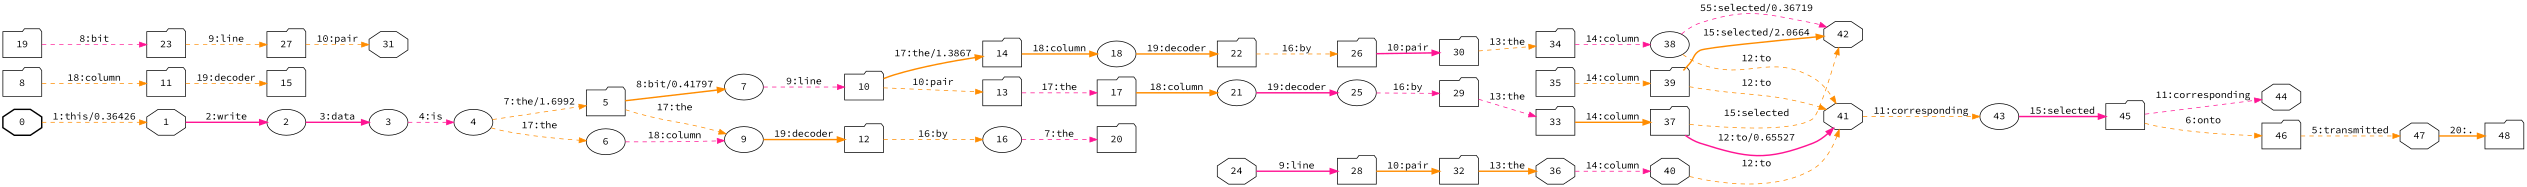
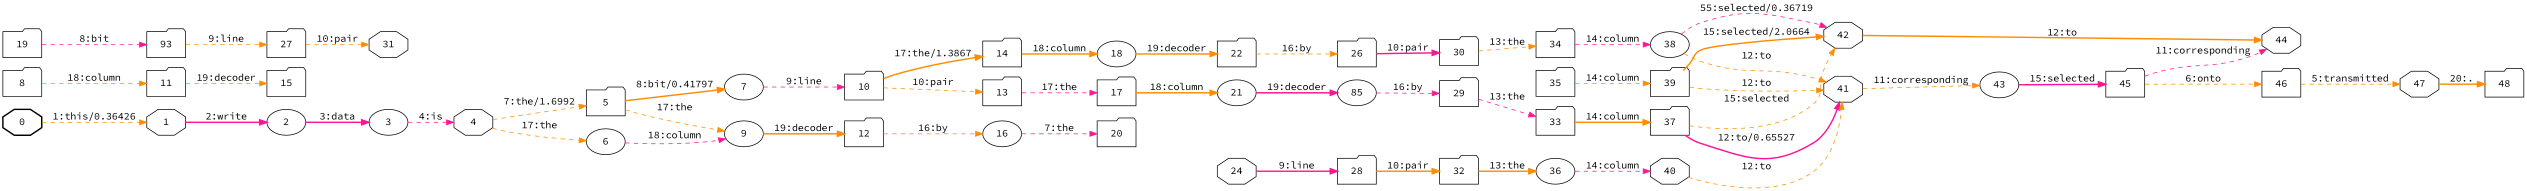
edge "42" -> "44": added, label "12:to"
node "23": label "23" -> "93"
node "25": label "25" -> "85"
node "4": shape ellipse -> octagon
node "36": shape octagon -> ellipse
